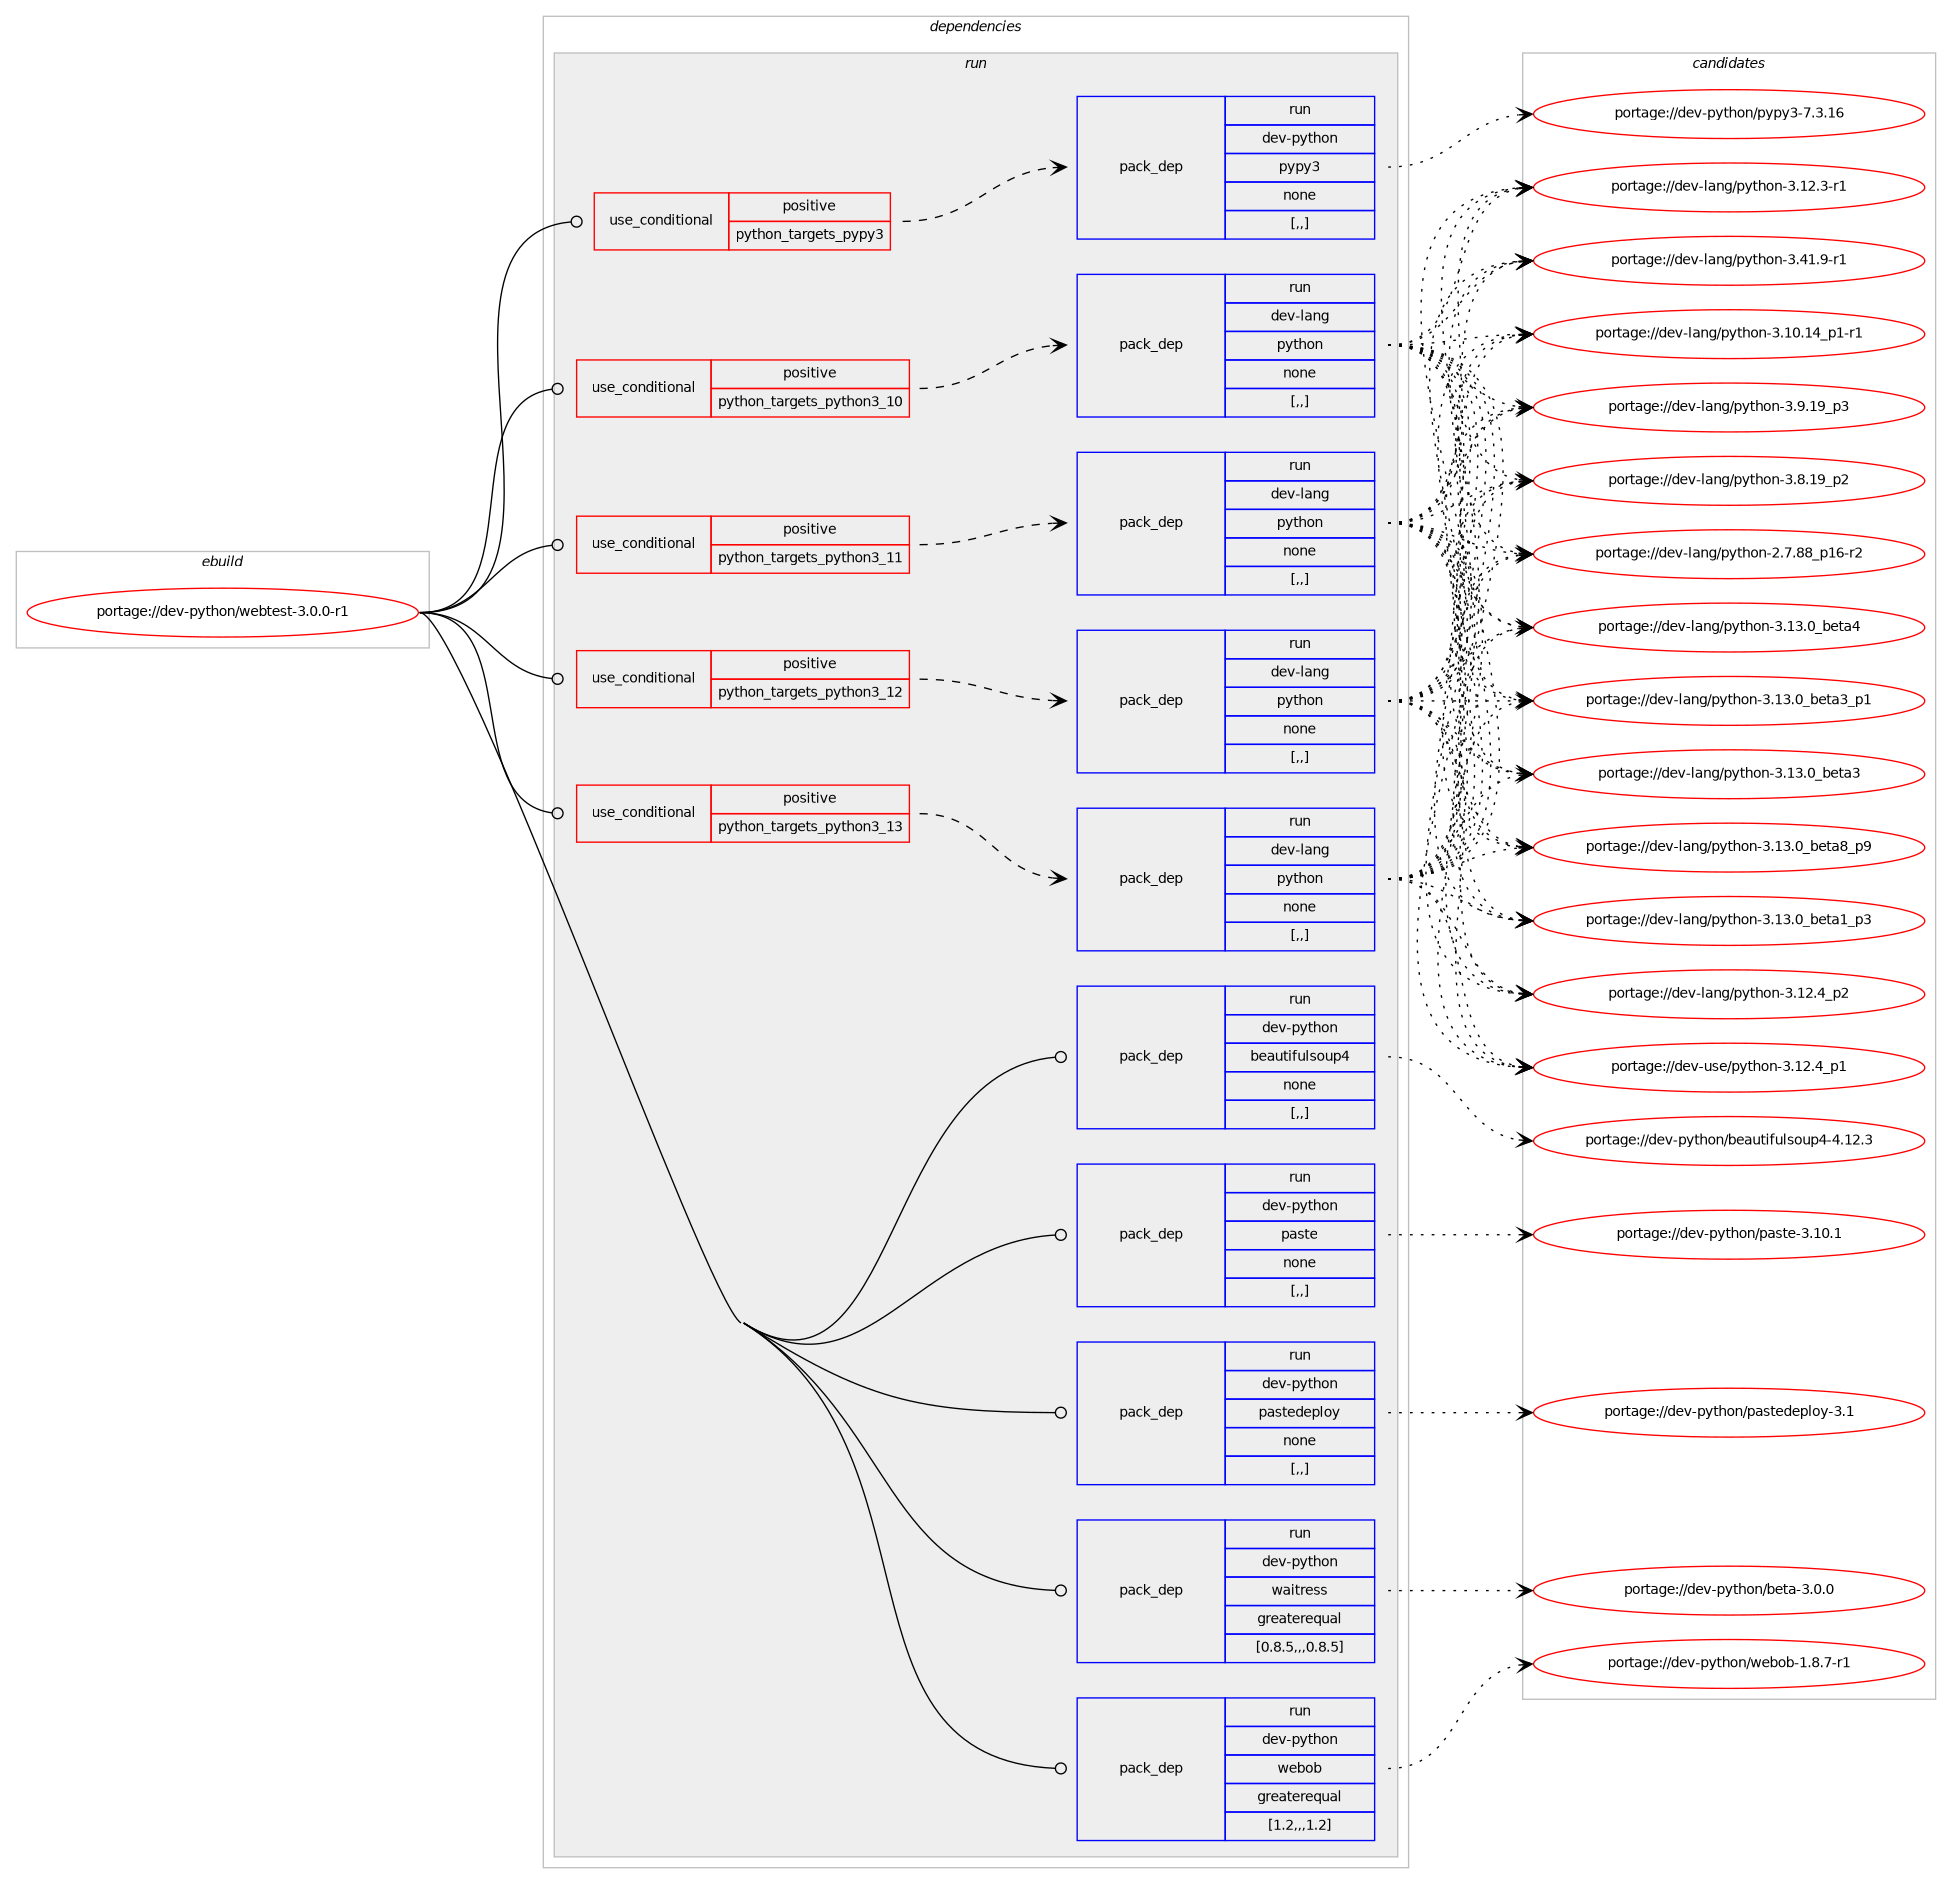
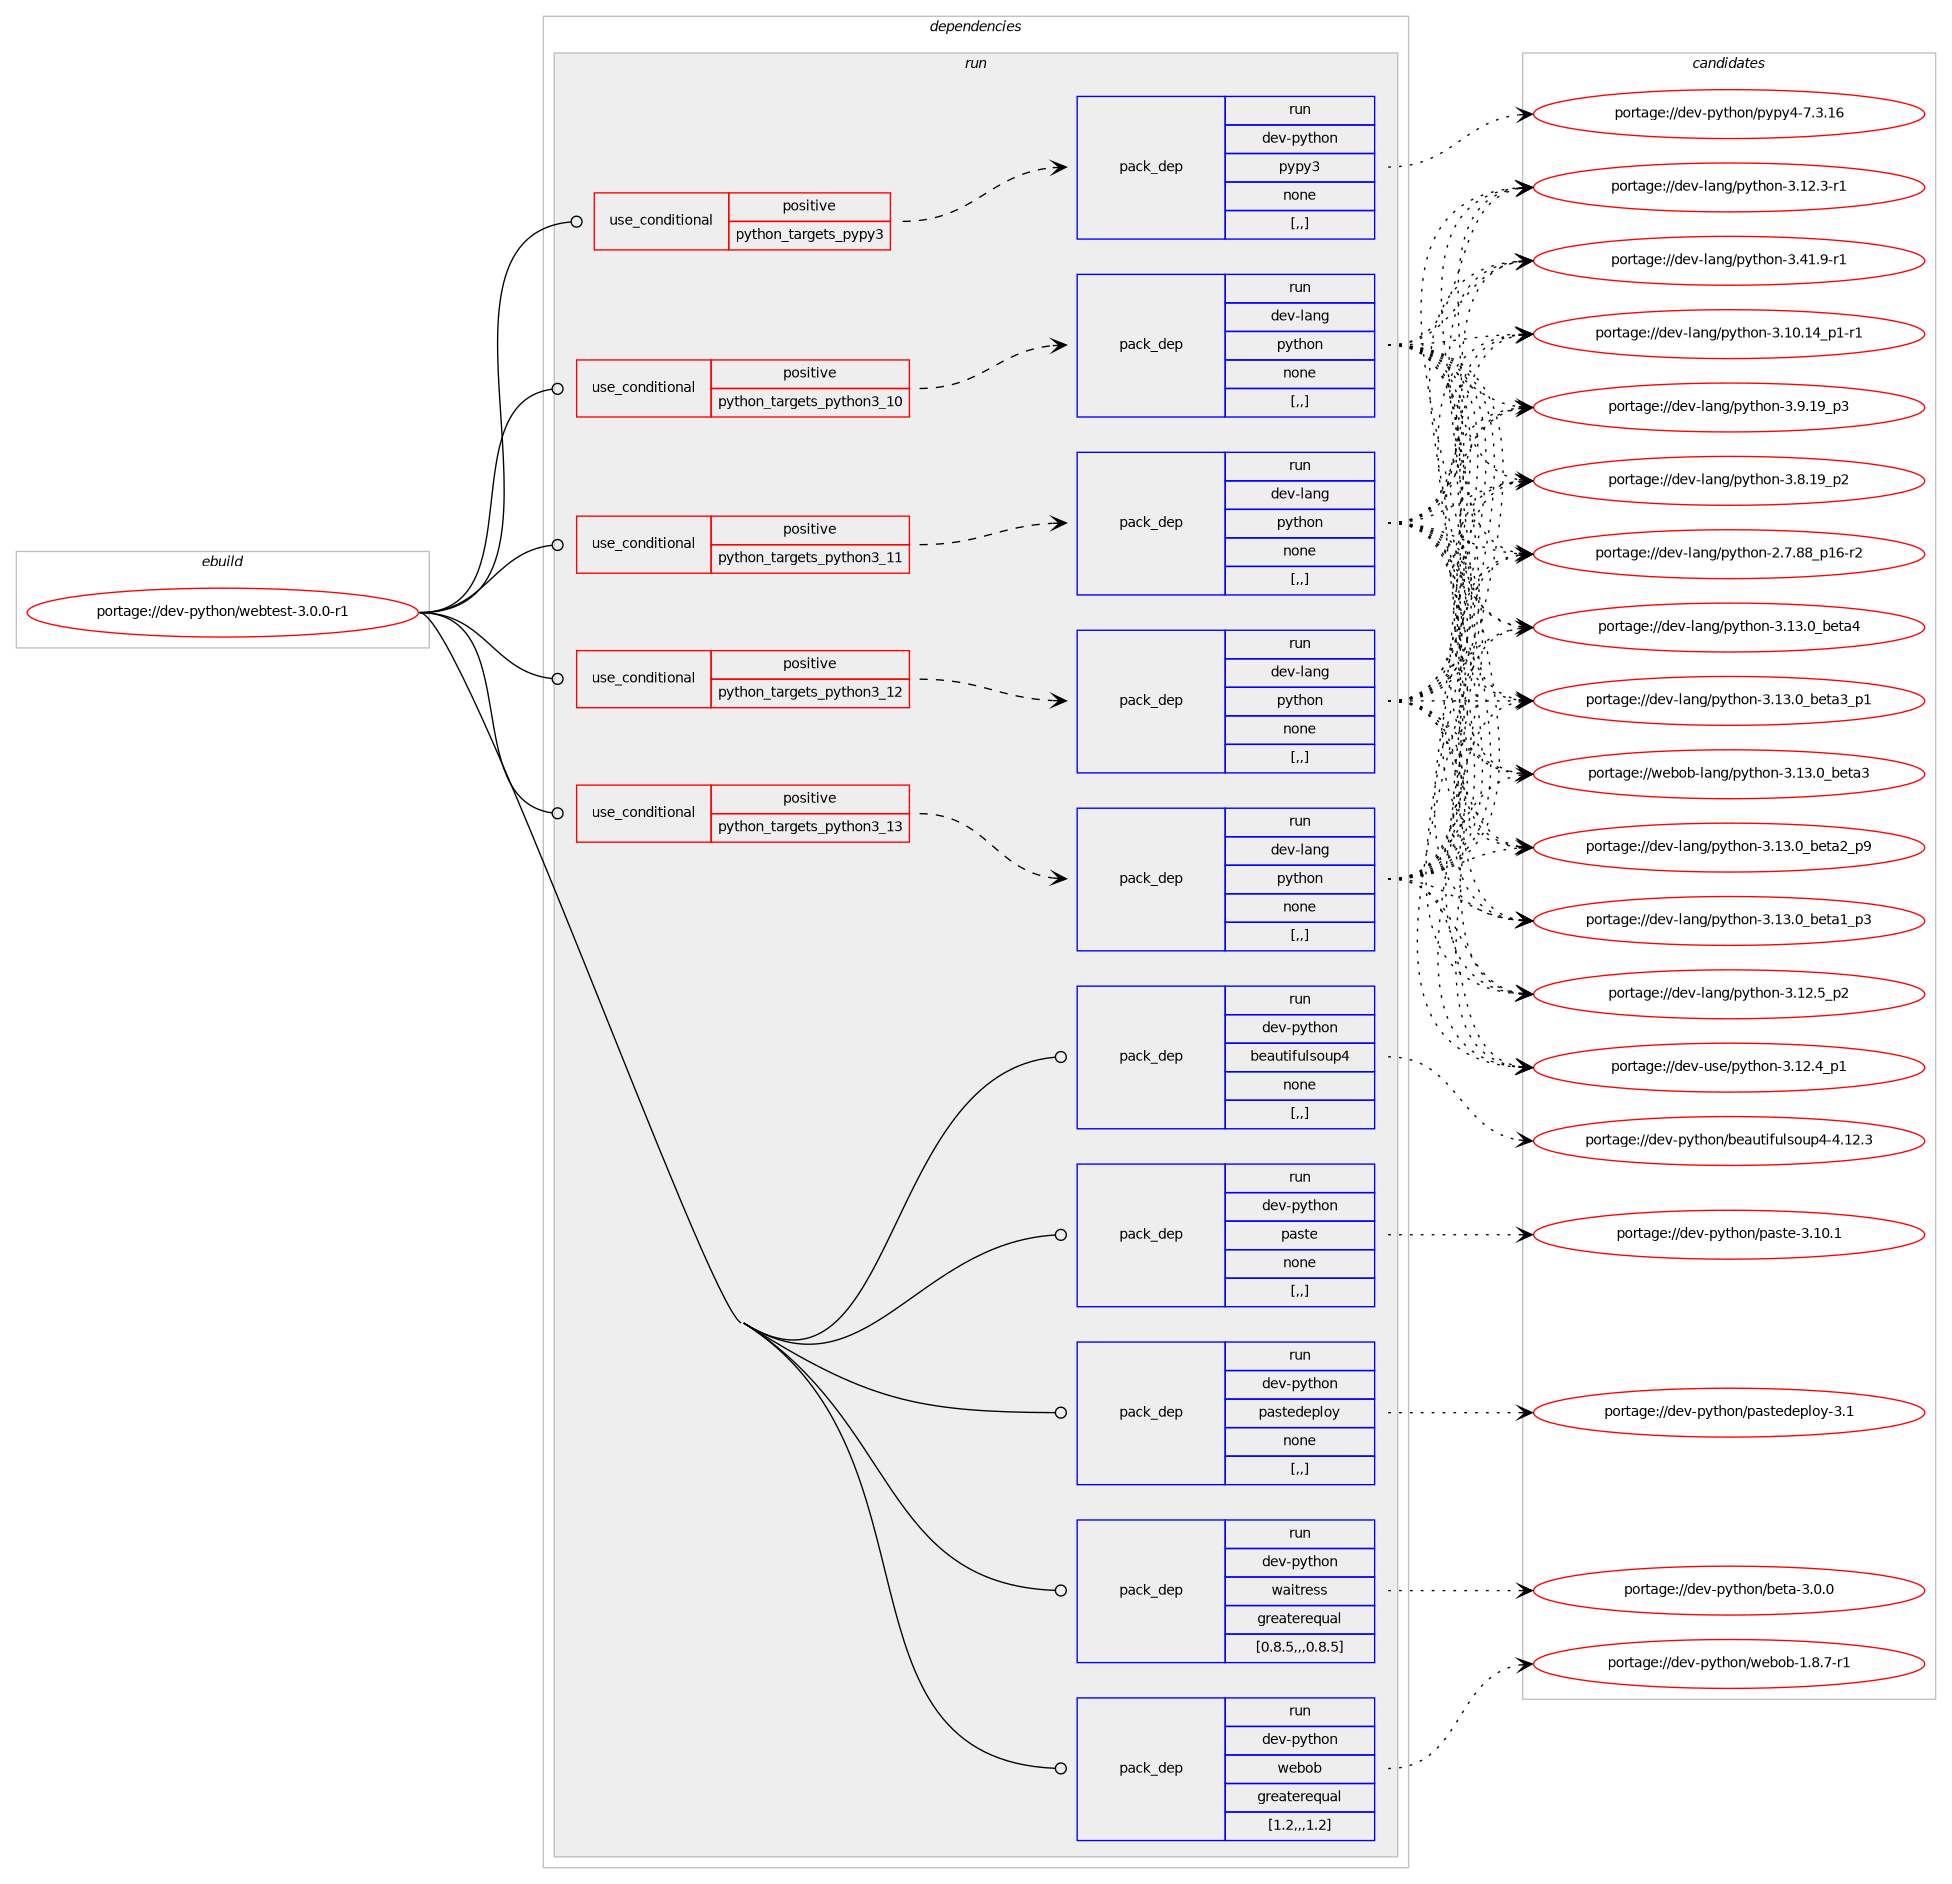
node "portage://dev-python/pypy3-7.3.16": label "portage://dev-python/pypy3-7.3.16" -> "portage://dev-python/pypy4-7.3.16"
node "portage://dev-lang/python-3.13.0_beta3": label "portage://dev-lang/python-3.13.0_beta3" -> "portage://webob-lang/python-3.13.0_beta3"
node "portage://dev-lang/python-3.13.0_beta8_p9": label "portage://dev-lang/python-3.13.0_beta8_p9" -> "portage://dev-lang/python-3.13.0_beta2_p9"
node "portage://dev-lang/python-3.12.4_p2": label "portage://dev-lang/python-3.12.4_p2" -> "portage://dev-lang/python-3.12.5_p2"
